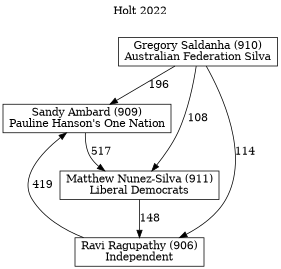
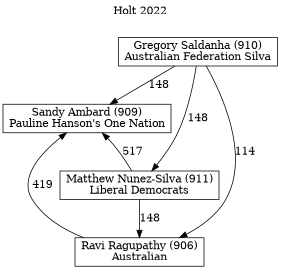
edge "Gregory Saldanha (910) Australian Federation Silva" -> "Sandy Ambard (909) Pauline Hanson's One Nation": label "196" -> "148"
edge "Gregory Saldanha (910) Australian Federation Silva" -> "Matthew Nunez-Silva (911) Liberal Democrats": label "108" -> "148"
edge "Sandy Ambard (909) Pauline Hanson's One Nation" -> "Matthew Nunez-Silva (911) Liberal Democrats": reversed
node "Ravi Ragupathy (906) Independent": label "Ravi Ragupathy (906) Independent" -> "Ravi Ragupathy (906) Australian"
